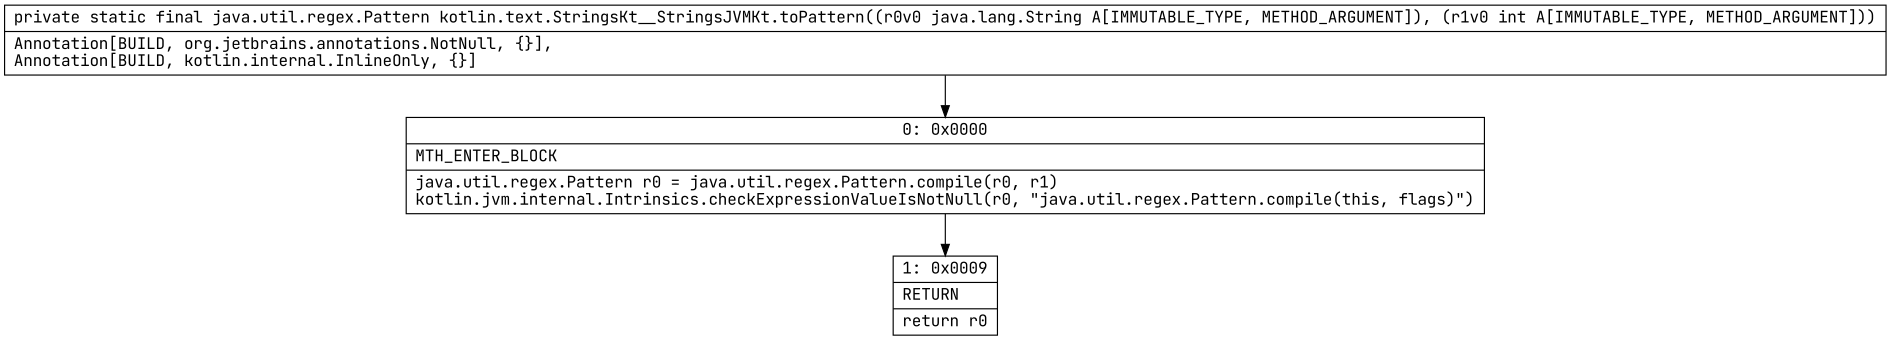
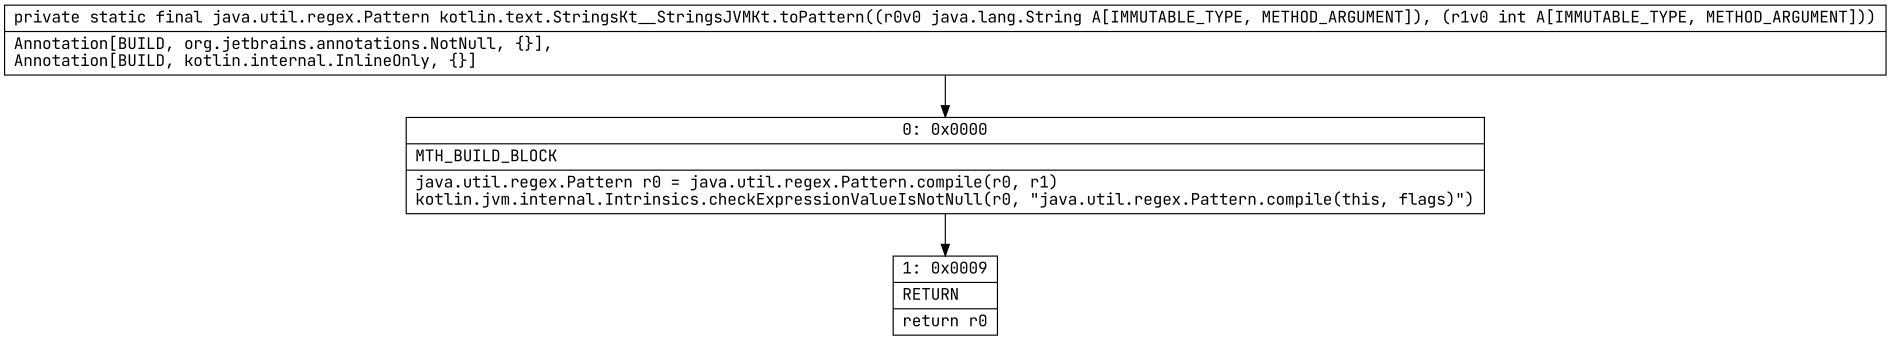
node "0: 0x0000": text "MTH_ENTER_BLOCK" -> "MTH_BUILD_BLOCK"
